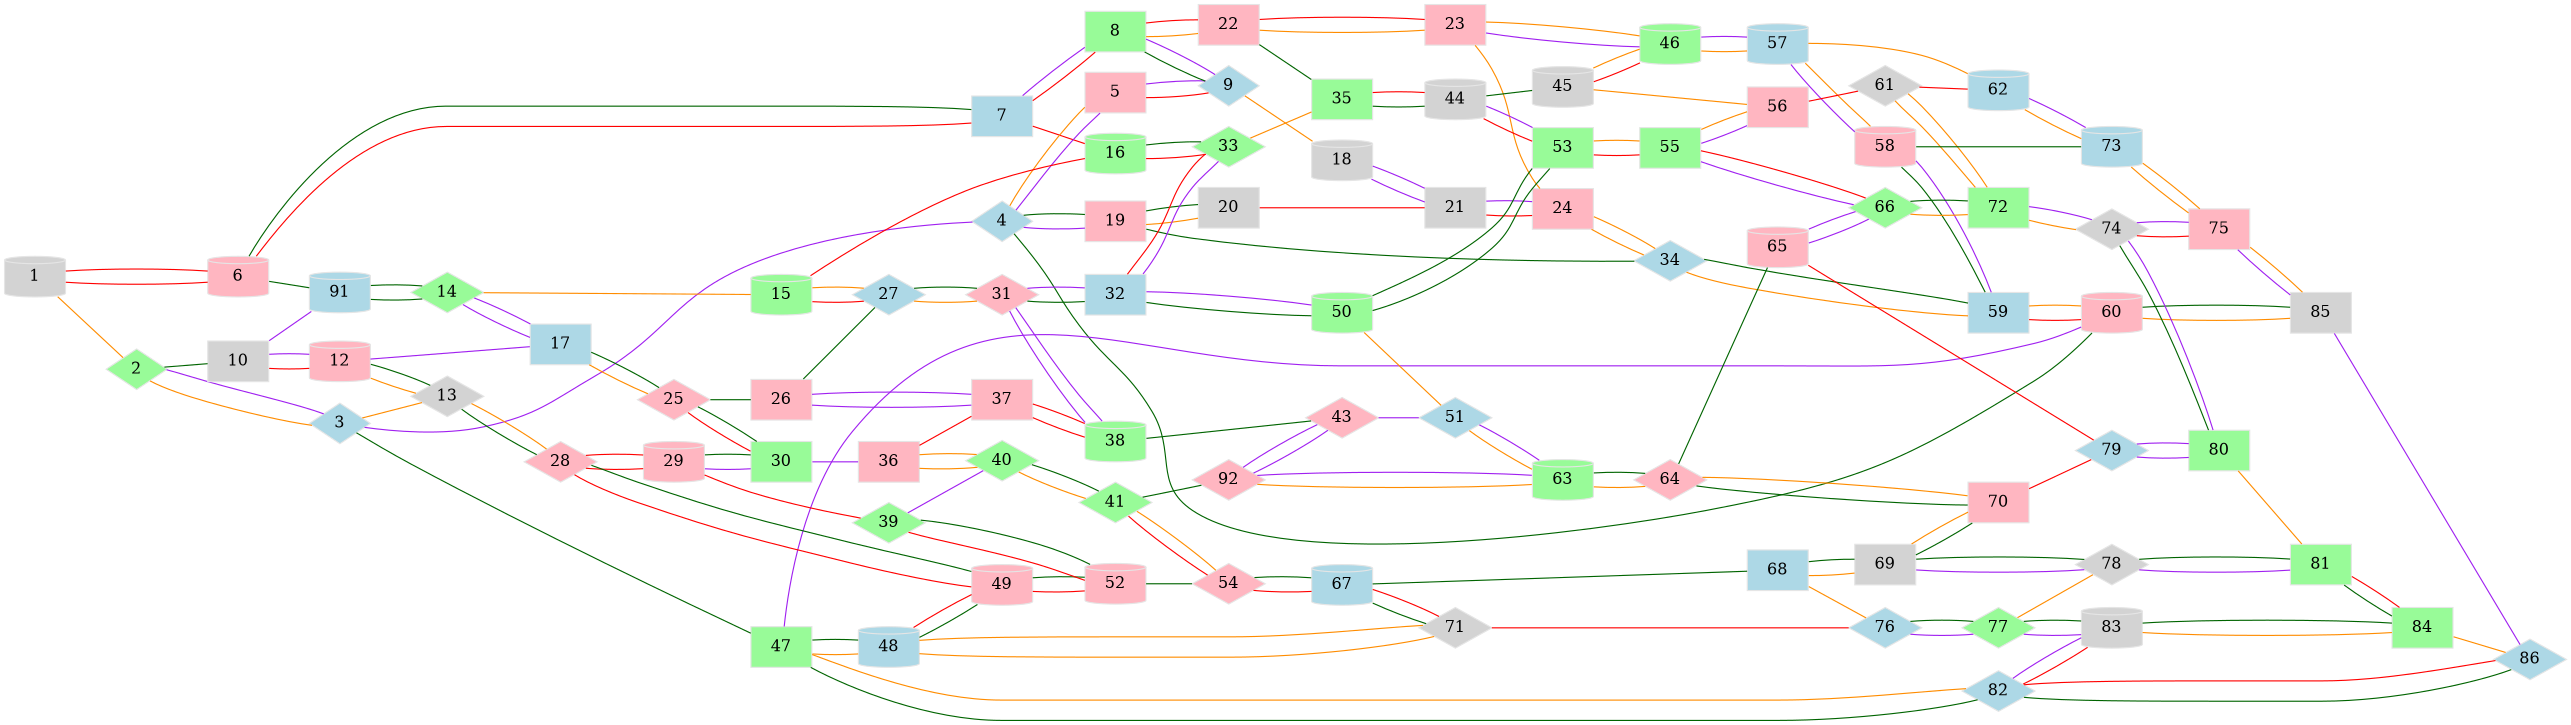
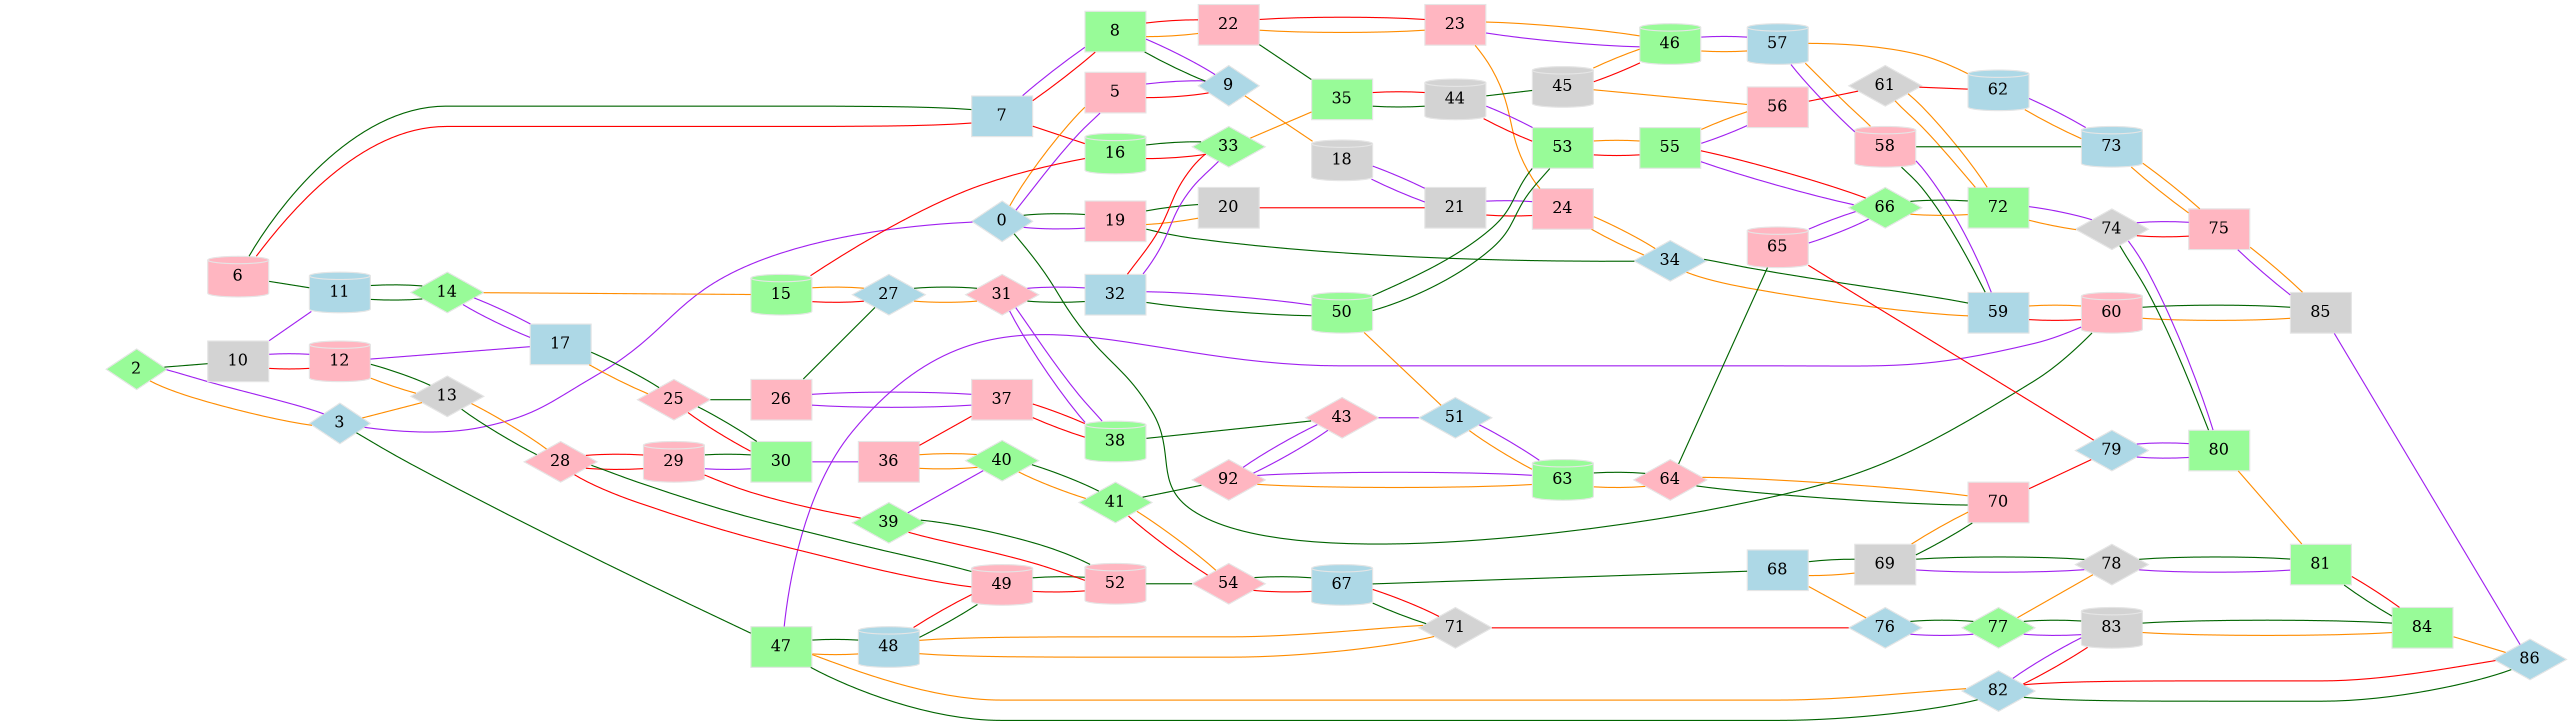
node "4": label "4" -> "0"
node "1": removed
node "91": label "91" -> "11"
